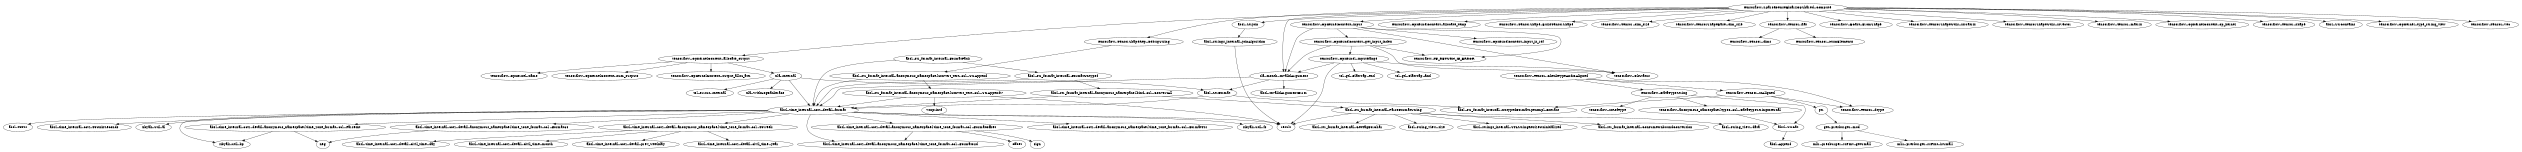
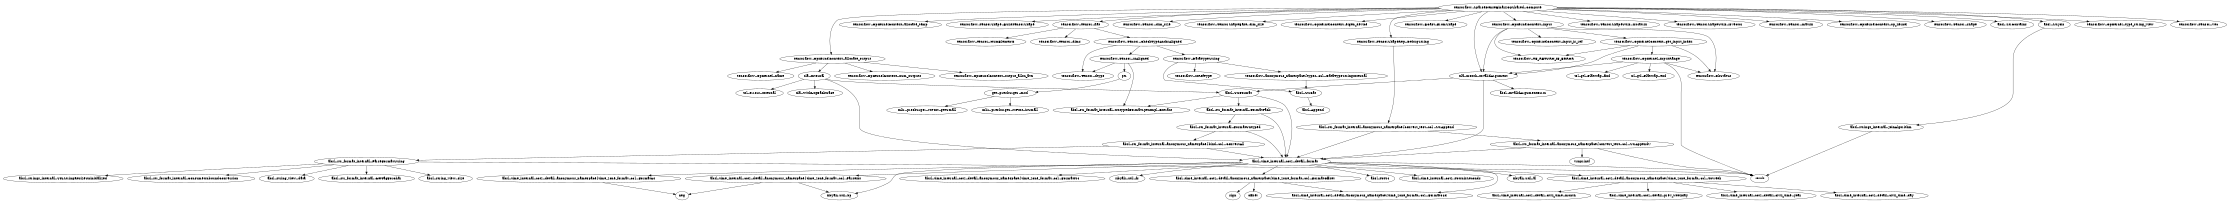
node "tensorflow::OpKernelContext::eigen_device": added
edge "tensorflow::Tensor::flat" -> "tensorflow::Tensor::CheckTypeAndIsAligned": added
edge "absl::StrFormat" -> "absl::str_format_internal::FormatPack": added
